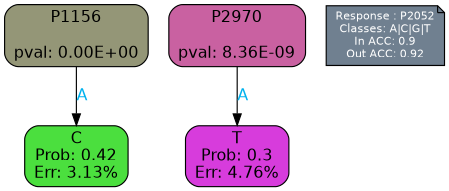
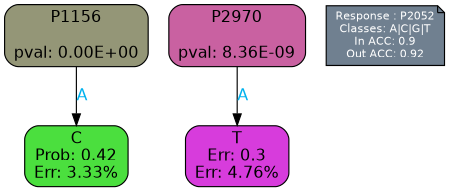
node "C Prob: 0.42 Err: 3.13%": label "C Prob: 0.42 Err: 3.13%" -> "C Prob: 0.42 Err: 3.33%"
node "T Prob: 0.3 Err: 4.76%": label "T Prob: 0.3 Err: 4.76%" -> "T Err: 0.3 Err: 4.76%"
